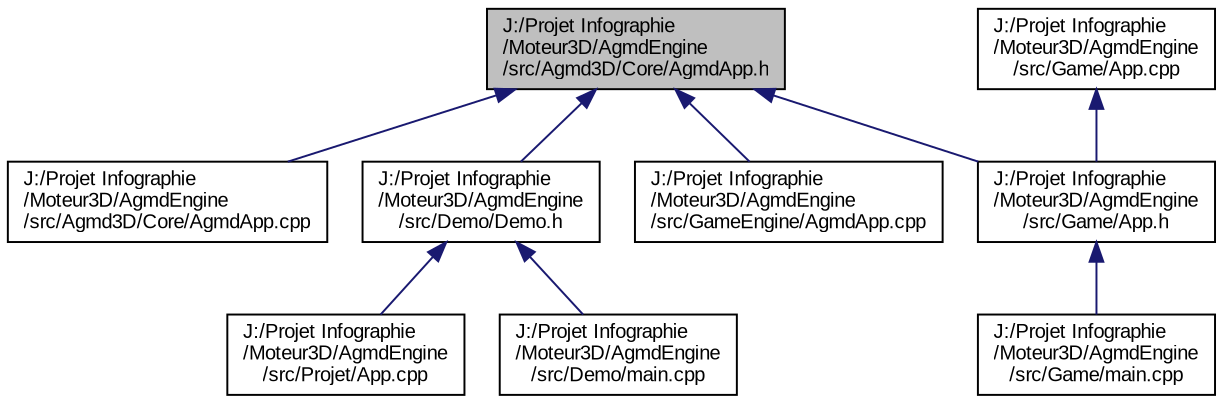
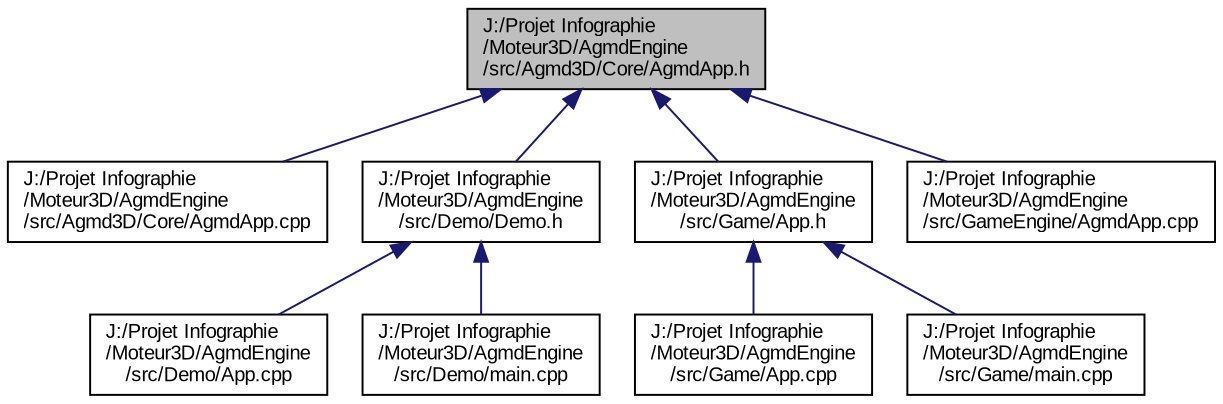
edge "J:/Projet Infographie /Moteur3D/AgmdEngine /src/Game/App.h" -> "J:/Projet Infographie /Moteur3D/AgmdEngine /src/Game/App.cpp": reversed
node "J:/Projet Infographie /Moteur3D/AgmdEngine /src/Projet/App.cpp": label "J:/Projet Infographie /Moteur3D/AgmdEngine /src/Projet/App.cpp" -> "J:/Projet Infographie /Moteur3D/AgmdEngine /src/Demo/App.cpp"
